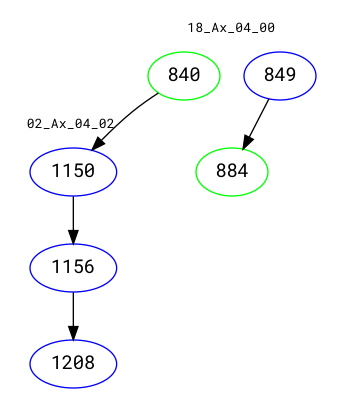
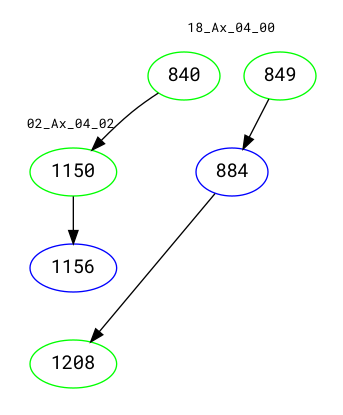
node "849": color blue -> green
node "1150": color blue -> green
node "884": color green -> blue
edge "1156" -> "1208": now "884" -> "1208"
node "1208": color blue -> green
